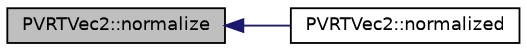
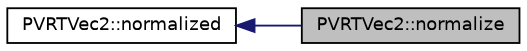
edge "PVRTVec2::normalized" -> "PVRTVec2::normalize": reversed
